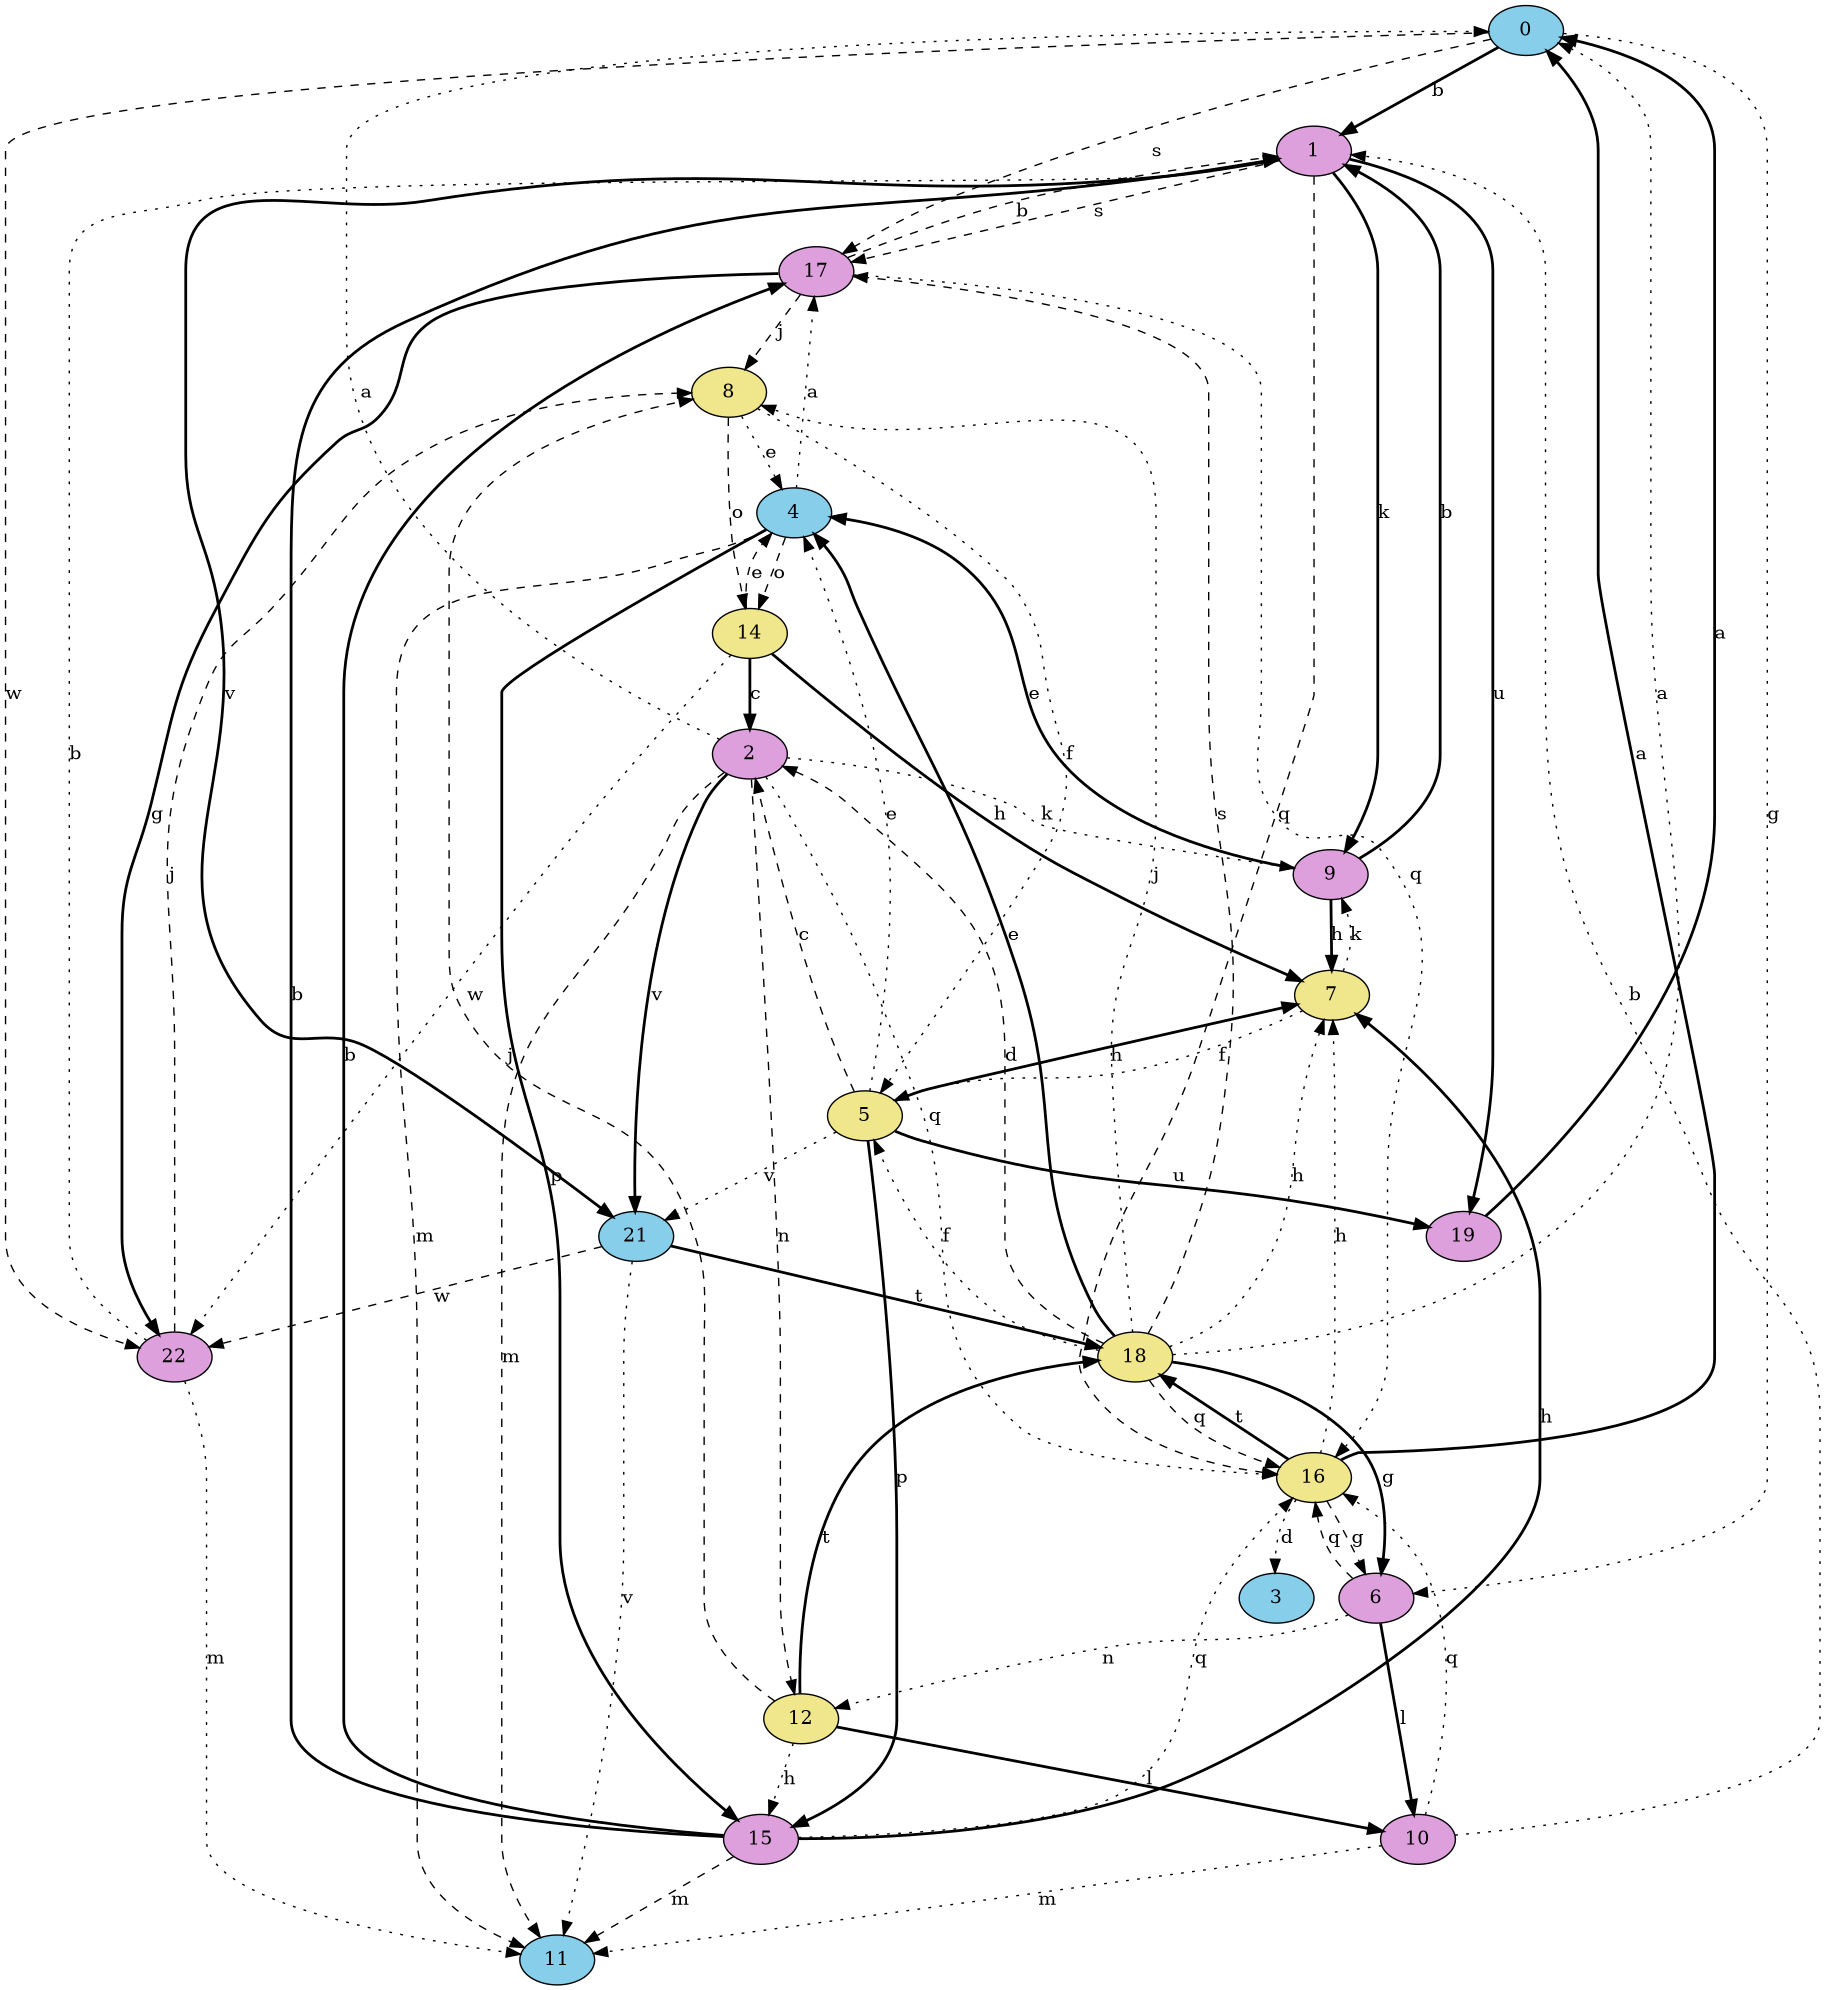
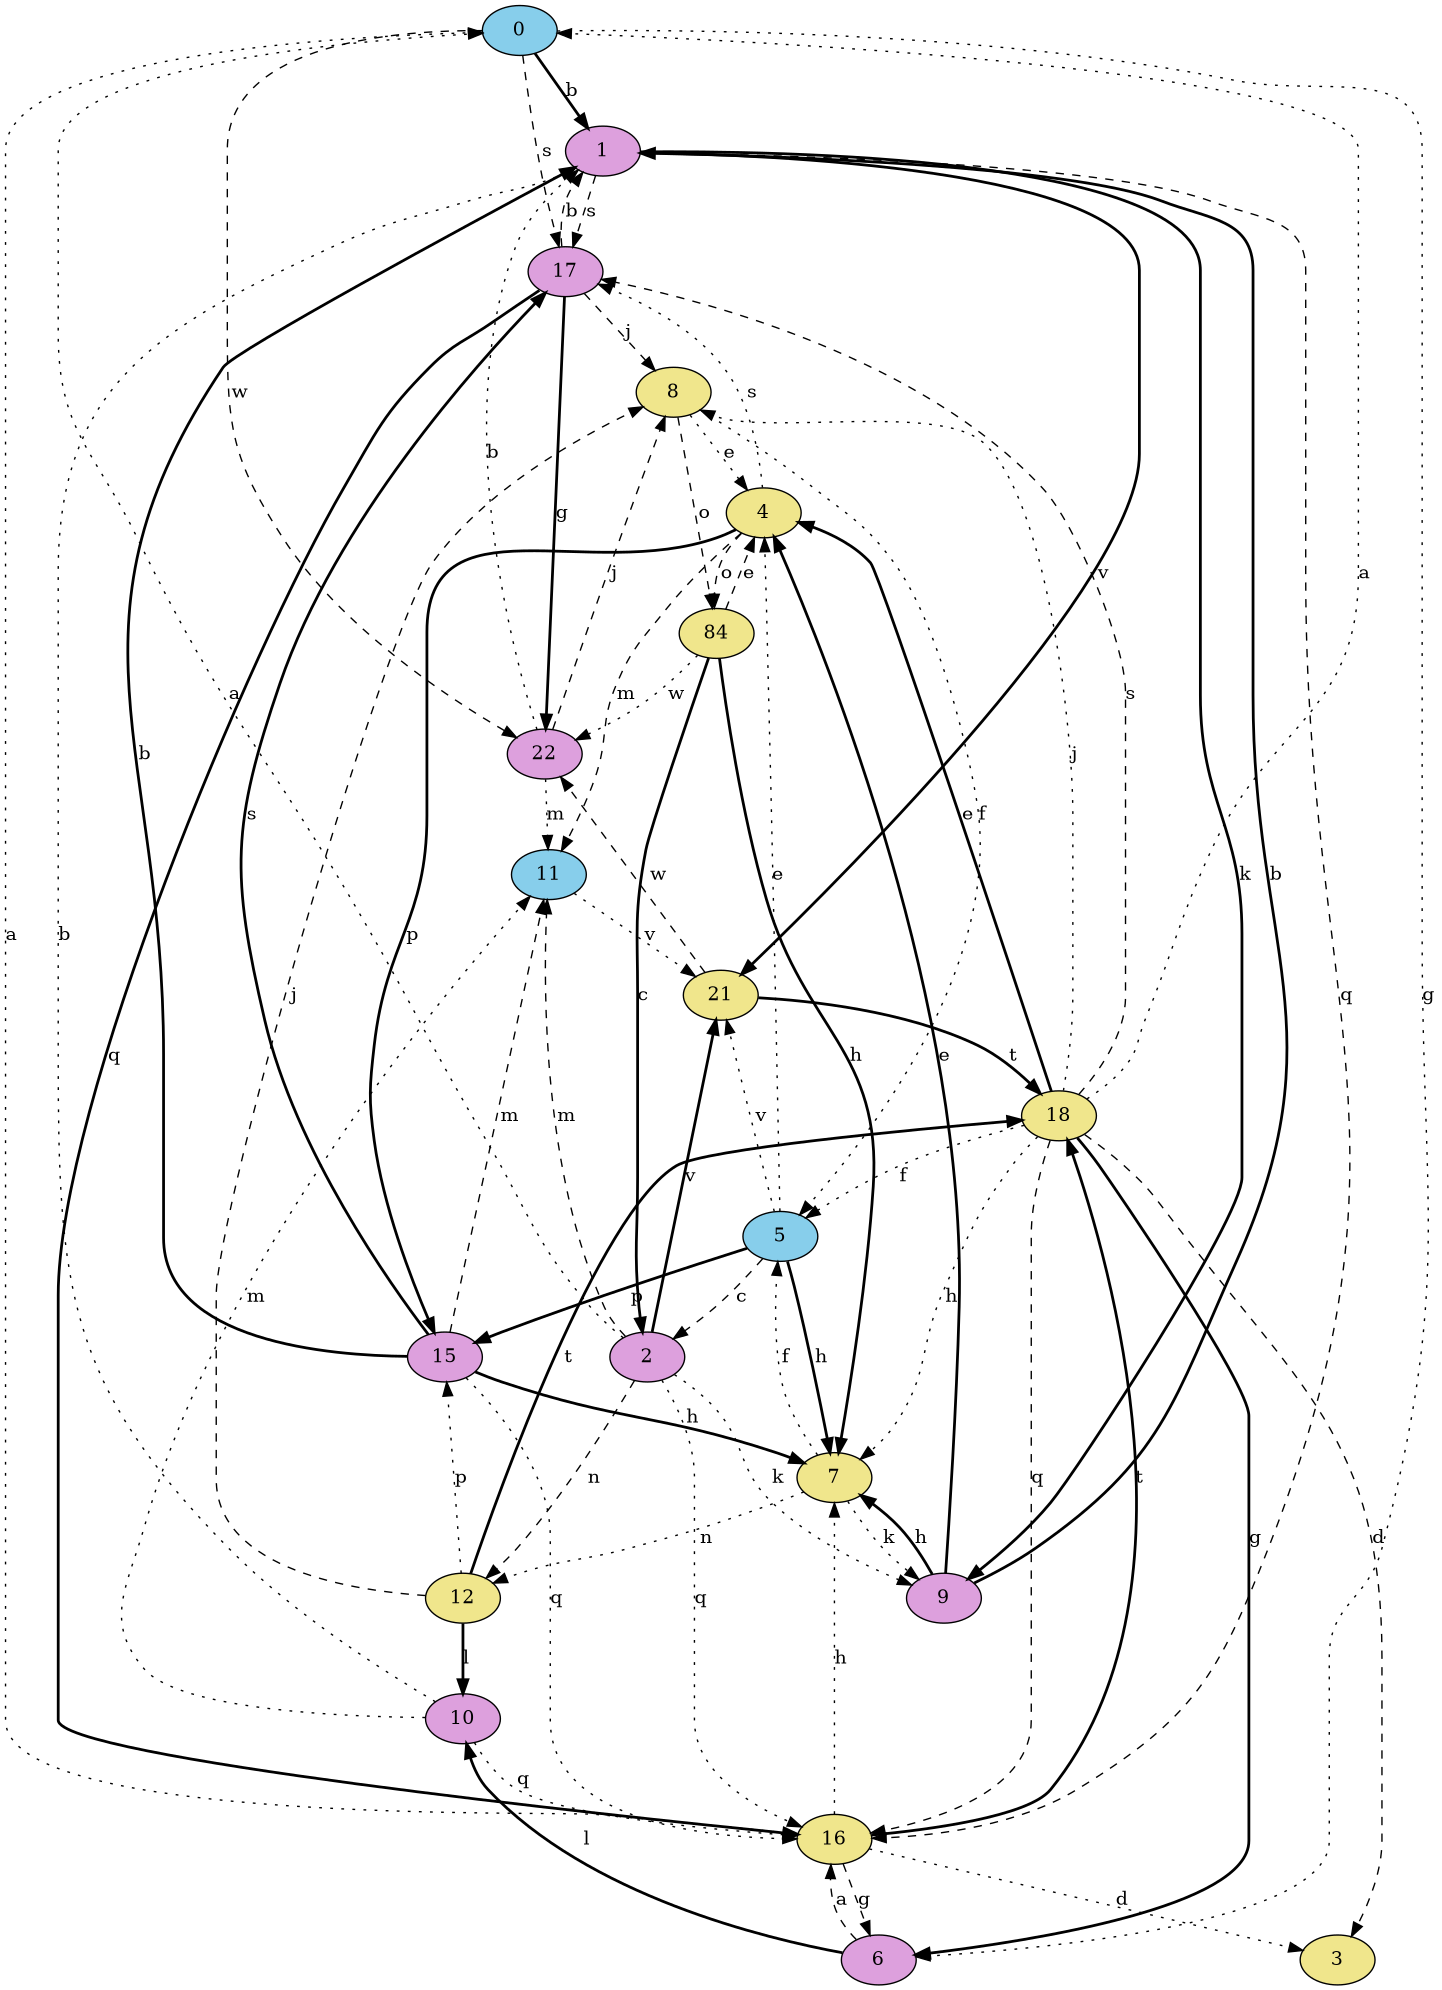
edge "4" -> "17": label "a" -> "s"
node "4": fillcolor skyblue -> khaki
node "14": label "14" -> "84"
edge "17" -> "16": style dotted -> bold
edge "16" -> "0": style bold -> dotted
edge "18" -> "2": now "18" -> "3"
edge "15" -> "17": label "b" -> "s"
node "5": fillcolor khaki -> skyblue
node "21": fillcolor skyblue -> khaki
node "19": removed
edge "6" -> "16": label "q" -> "a"
edge "21" -> "11": reversed
node "3": fillcolor skyblue -> khaki
edge "6" -> "12": now "7" -> "12"
edge "12" -> "15": label "h" -> "p"
